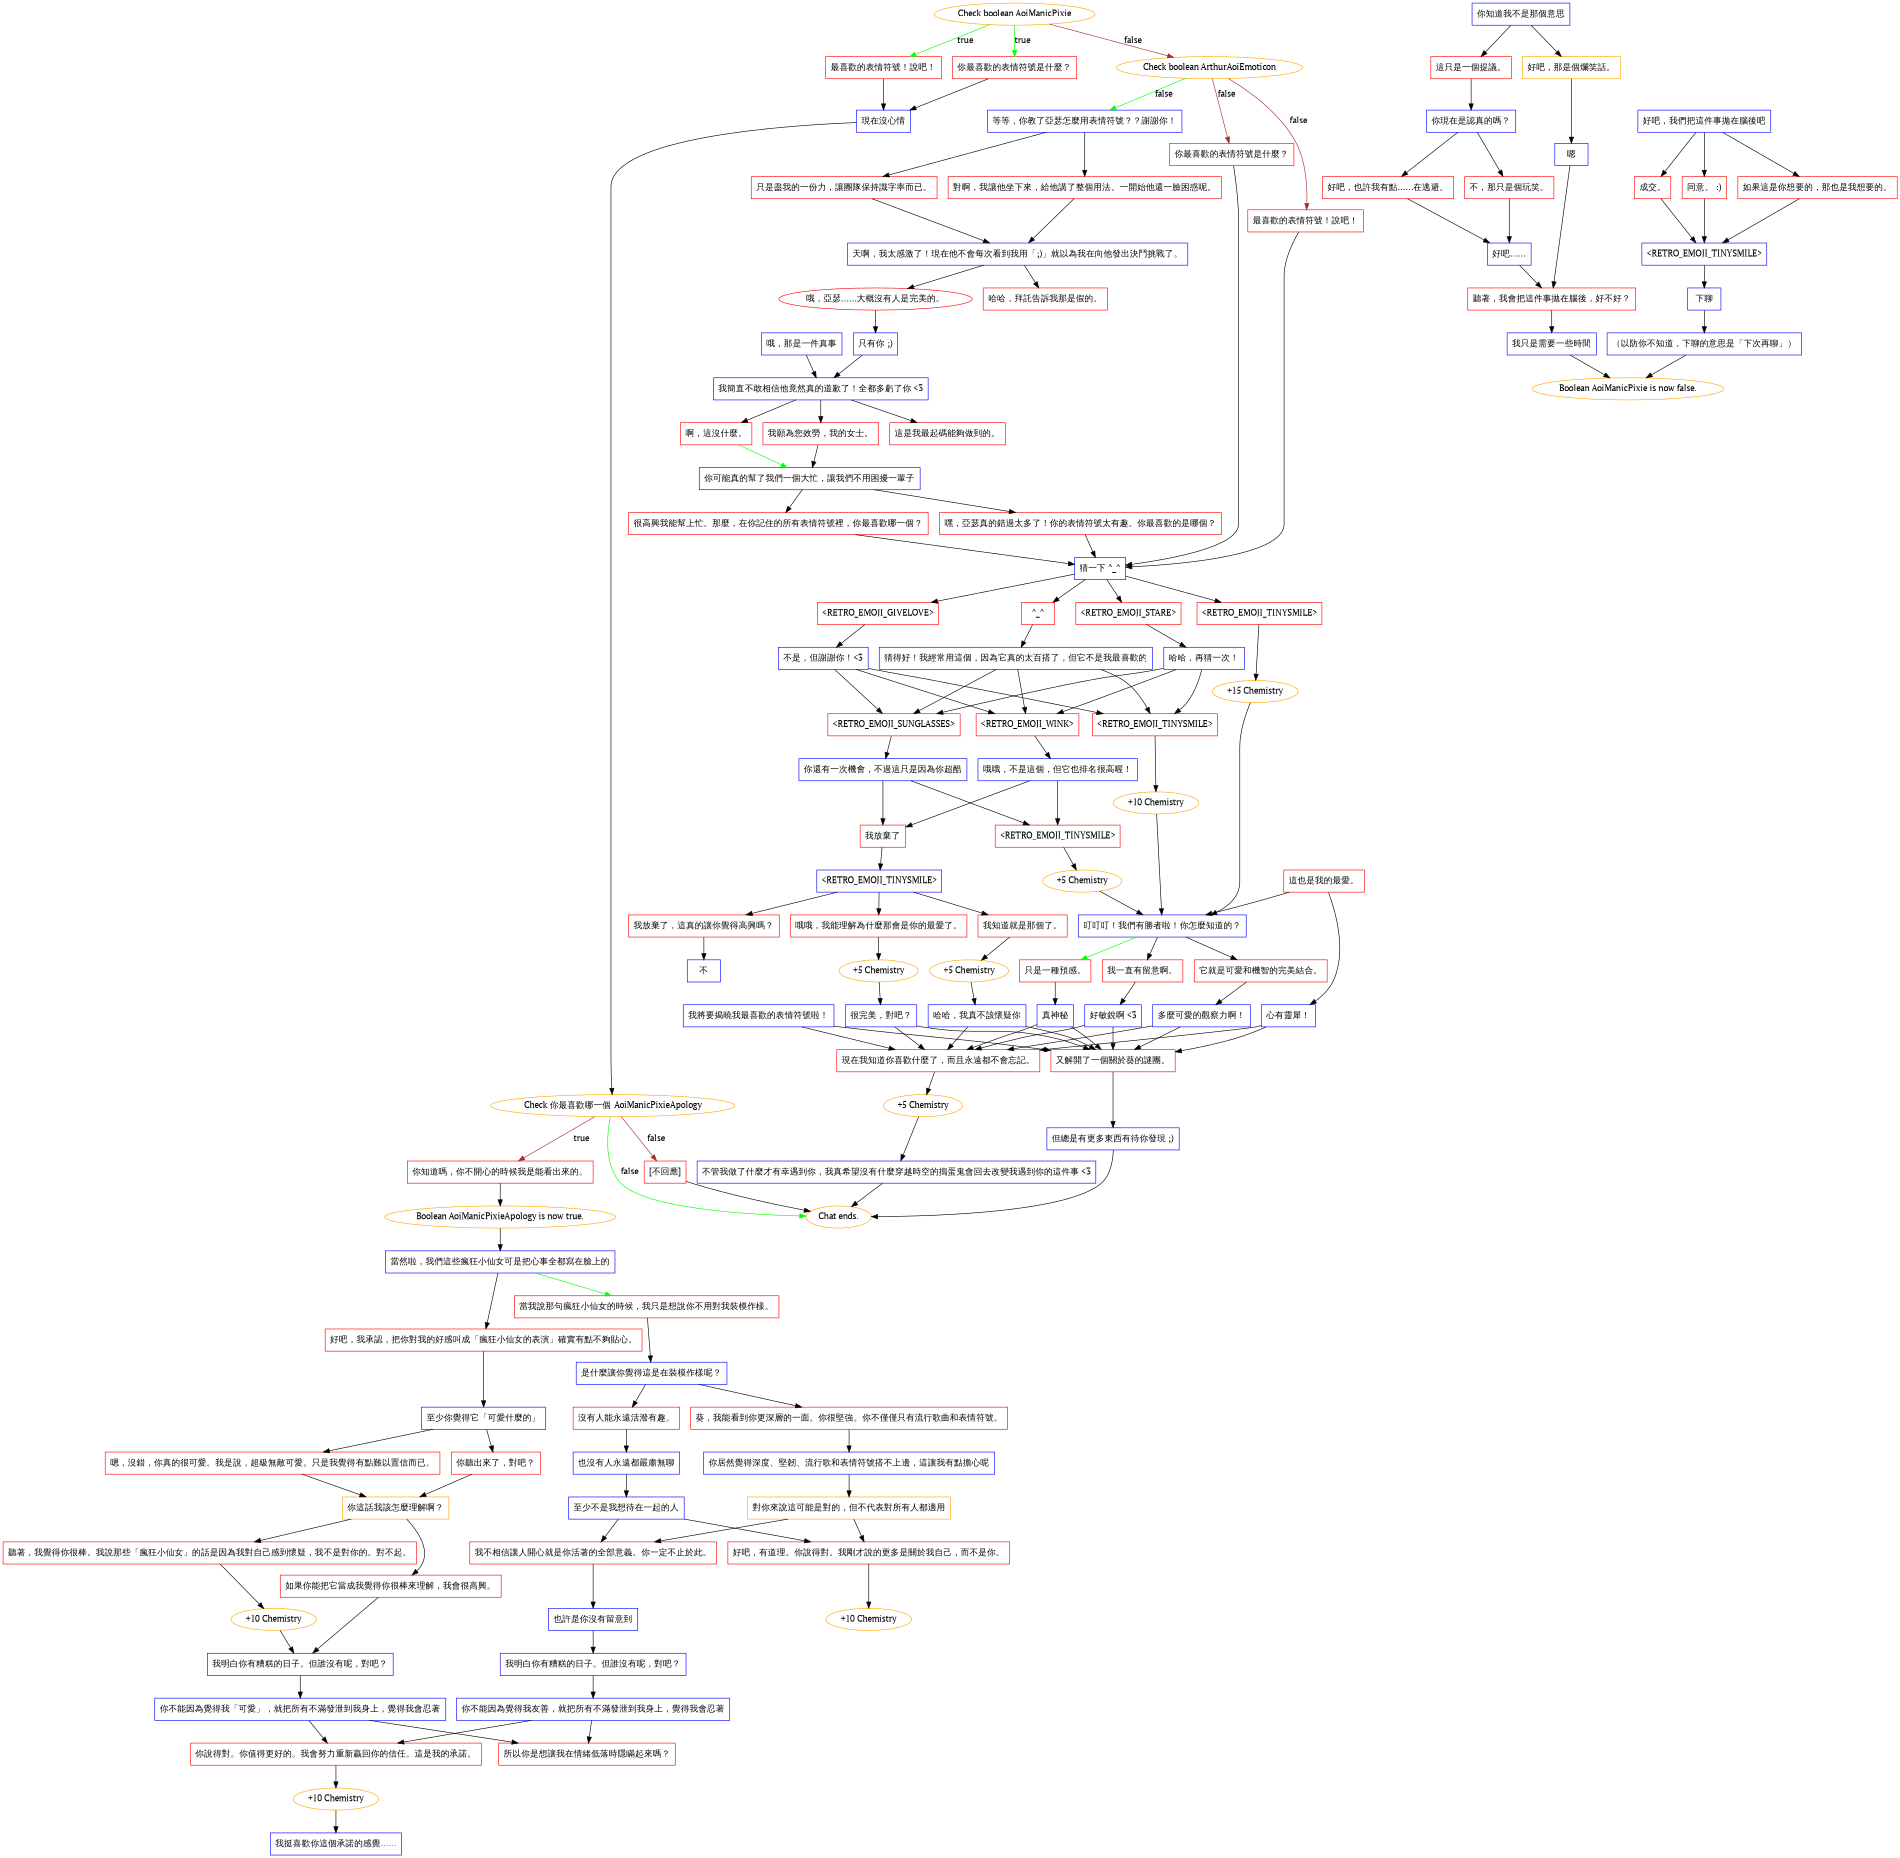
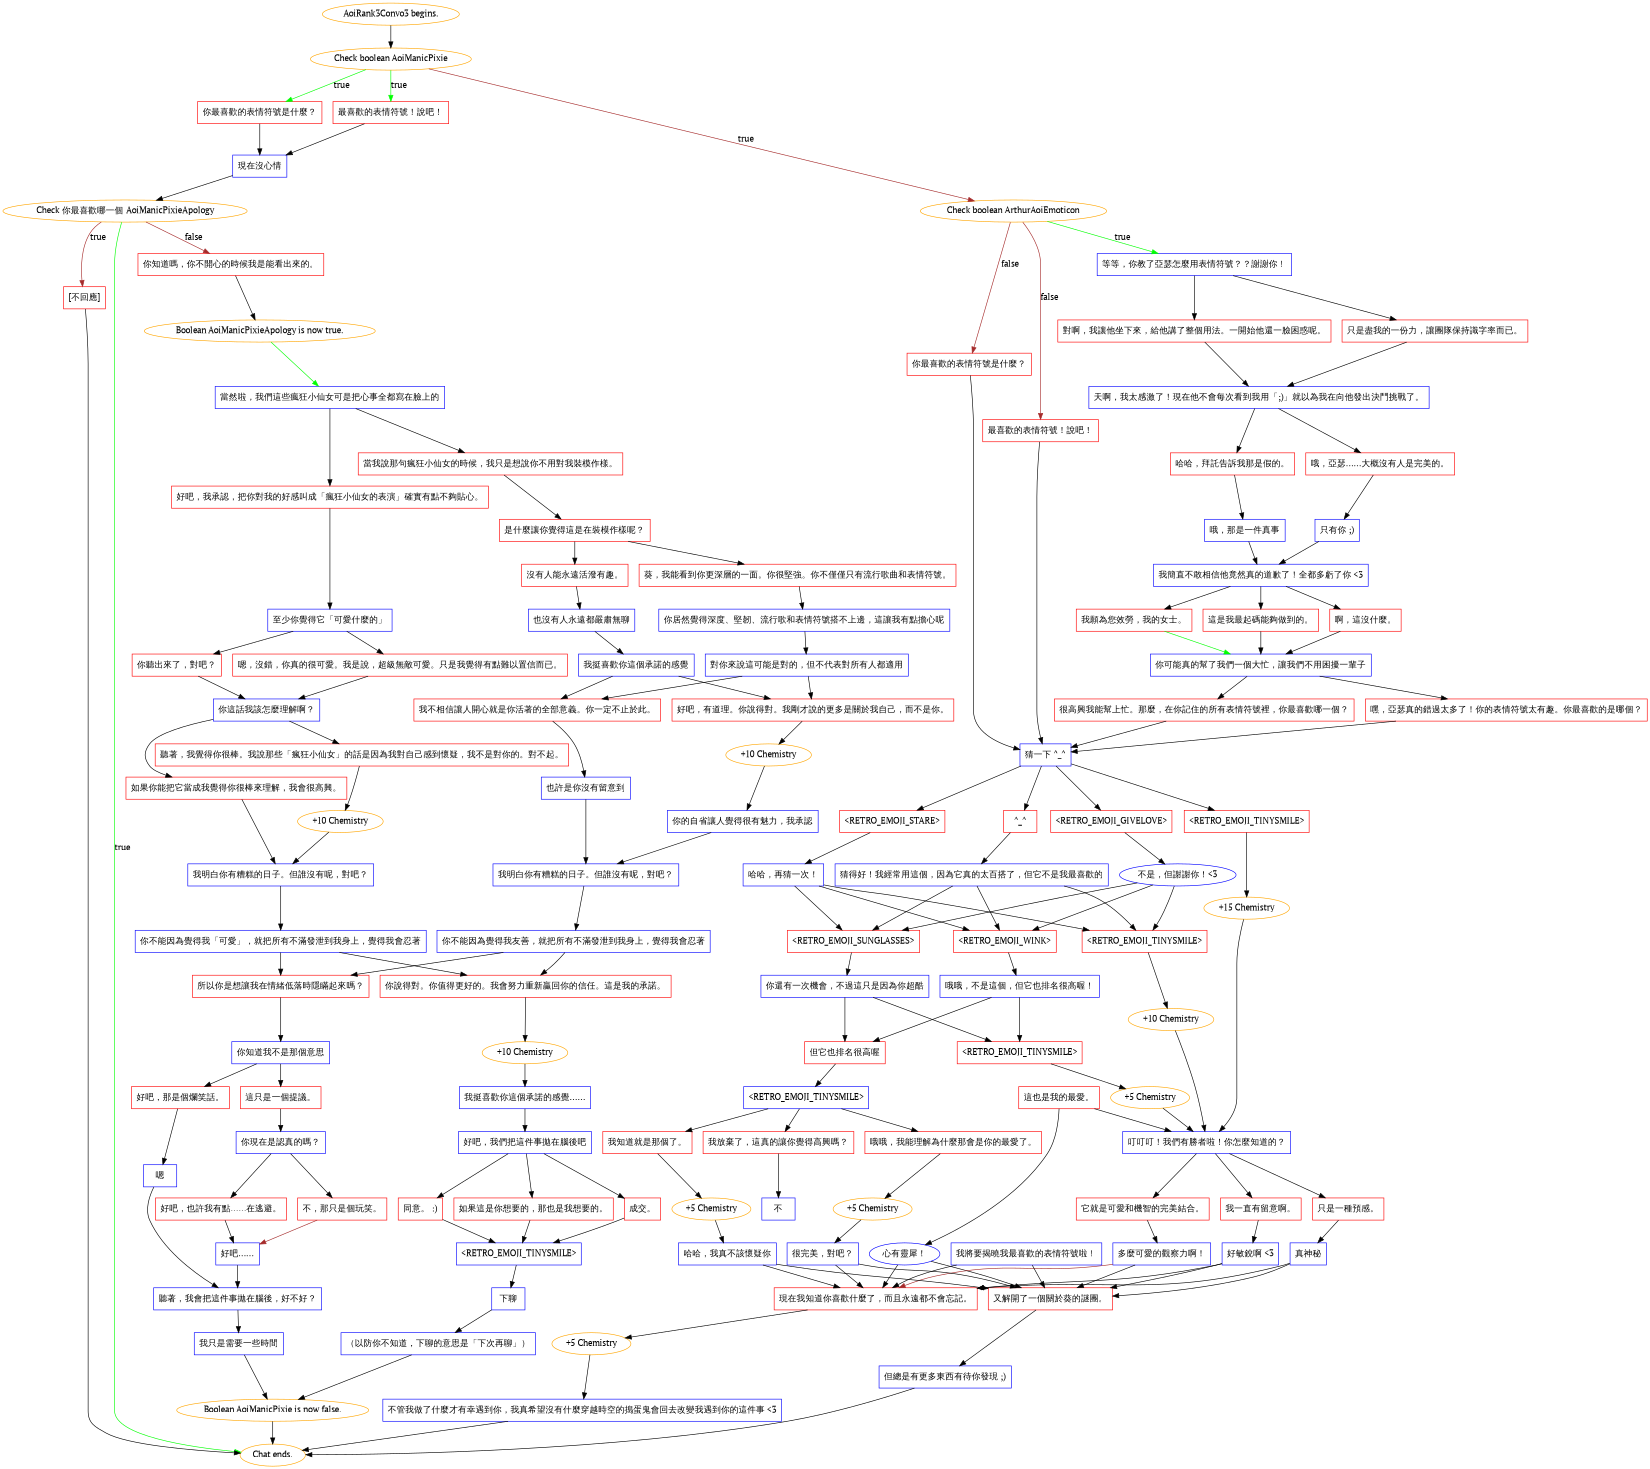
node "AoiRank3Convo3 begins.": added
edge "Check boolean AoiManicPixie" -> "Check boolean ArthurAoiEmoticon": label "false" -> "true"
node "好吧，那是個爛笑話。": color orange -> red
edge "Check boolean ArthurAoiEmoticon" -> "等等，你教了亞瑟怎麼用表情符號？？謝謝你！": label "false" -> "true"
edge "不，那只是個玩笑。" -> "好吧……": color black -> brown
node "哦，亞瑟……大概沒有人是完美的。": shape ellipse -> box
node "聽著，我會把這件事拋在腦後，好不好？": color red -> blue
edge "我願為您效勞，我的女士。" -> "你可能真的幫了我們一個大忙，讓我們不用困擾一輩子": color black -> green
edge "啊，這沒什麼。" -> "你可能真的幫了我們一個大忙，讓我們不用困擾一輩子": color green -> black
edge "哈哈，拜託告訴我那是假的。" -> "哦，那是一件真事": added
edge "這是我最起碼能夠做到的。" -> "你可能真的幫了我們一個大忙，讓我們不用困擾一輩子": added
node "不是，但謝謝你！<3": shape box -> ellipse
node "你的自省讓人覺得很有魅力，我承認": added
node "我放棄了": label "我放棄了" -> "但它也排名很高喔"
edge "叮叮叮！我們有勝者啦！你怎麼知道的？" -> "只是一種預感。": color green -> black
edge "所以你是想讓我在情緒低落時隱瞞起來嗎？" -> "你知道我不是那個意思": added
node "心有靈犀！": shape box -> ellipse
edge "多麼可愛的觀察力啊！" -> "現在我知道你喜歡什麼了，而且永遠都不會忘記。": color black -> brown
edge "我挺喜歡你這個承諾的感覺……" -> "好吧，我們把這件事拋在腦後吧": added
edge "Check 你最喜歡哪一個 AoiManicPixieApology" -> "你知道嗎，你不開心的時候我是能看出來的。": label "true" -> "false"
edge "Check 你最喜歡哪一個 AoiManicPixieApology" -> "[不回應]": label "false" -> "true"
edge "Check 你最喜歡哪一個 AoiManicPixieApology" -> "Chat ends.": label "false" -> "true"
edge "Boolean AoiManicPixieApology is now true." -> "當然啦，我們這些瘋狂小仙女可是把心事全都寫在臉上的": color black -> green
edge "當然啦，我們這些瘋狂小仙女可是把心事全都寫在臉上的" -> "當我說那句瘋狂小仙女的時候，我只是想說你不用對我裝模作樣。": color green -> black
node "是什麼讓你覺得這是在裝模作樣呢？": color blue -> red
edge "Boolean AoiManicPixie is now false." -> "Chat ends.": added
node "你這話我該怎麼理解啊？": color orange -> blue
node "至少不是我想待在一起的人": label "至少不是我想待在一起的人" -> "我挺喜歡你這個承諾的感覺"
node "對你來說這可能是對的，但不代表對所有人都適用": color orange -> blue
